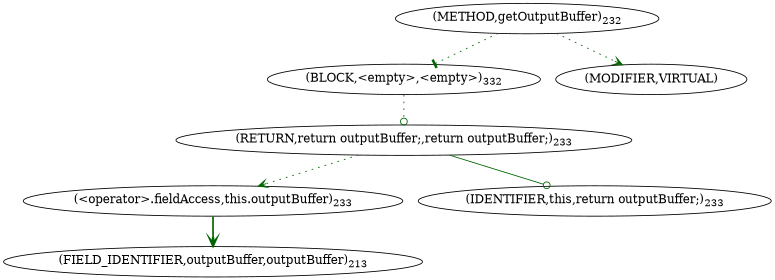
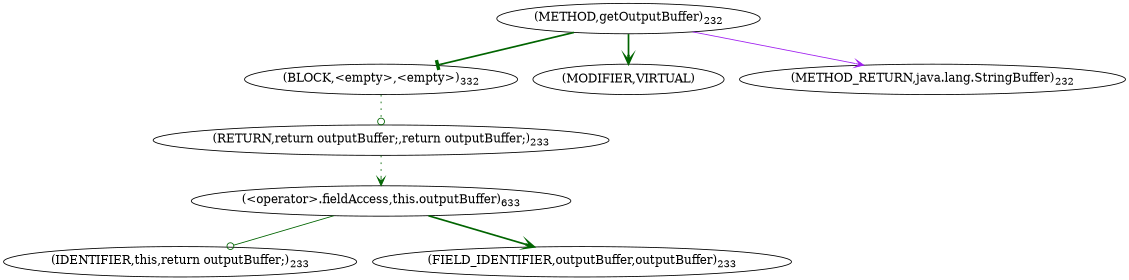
edge "(METHOD,getOutputBuffer)" -> "(MODIFIER,VIRTUAL)": style dotted -> bold
edge "(METHOD,getOutputBuffer)" -> "(BLOCK,<empty>,<empty>)": style dotted -> bold
node "(METHOD_RETURN,java.lang.StringBuffer)": added
edge "(RETURN,return outputBuffer;,return outputBuffer;)" -> "(IDENTIFIER,this,return outputBuffer;)": now "(<operator>.fieldAccess,this.outputBuffer)" -> "(IDENTIFIER,this,return outputBuffer;)"
node "(<operator>.fieldAccess,this.outputBuffer)": text "233" -> "633"
node "(FIELD_IDENTIFIER,outputBuffer,outputBuffer)": text "213" -> "233"
